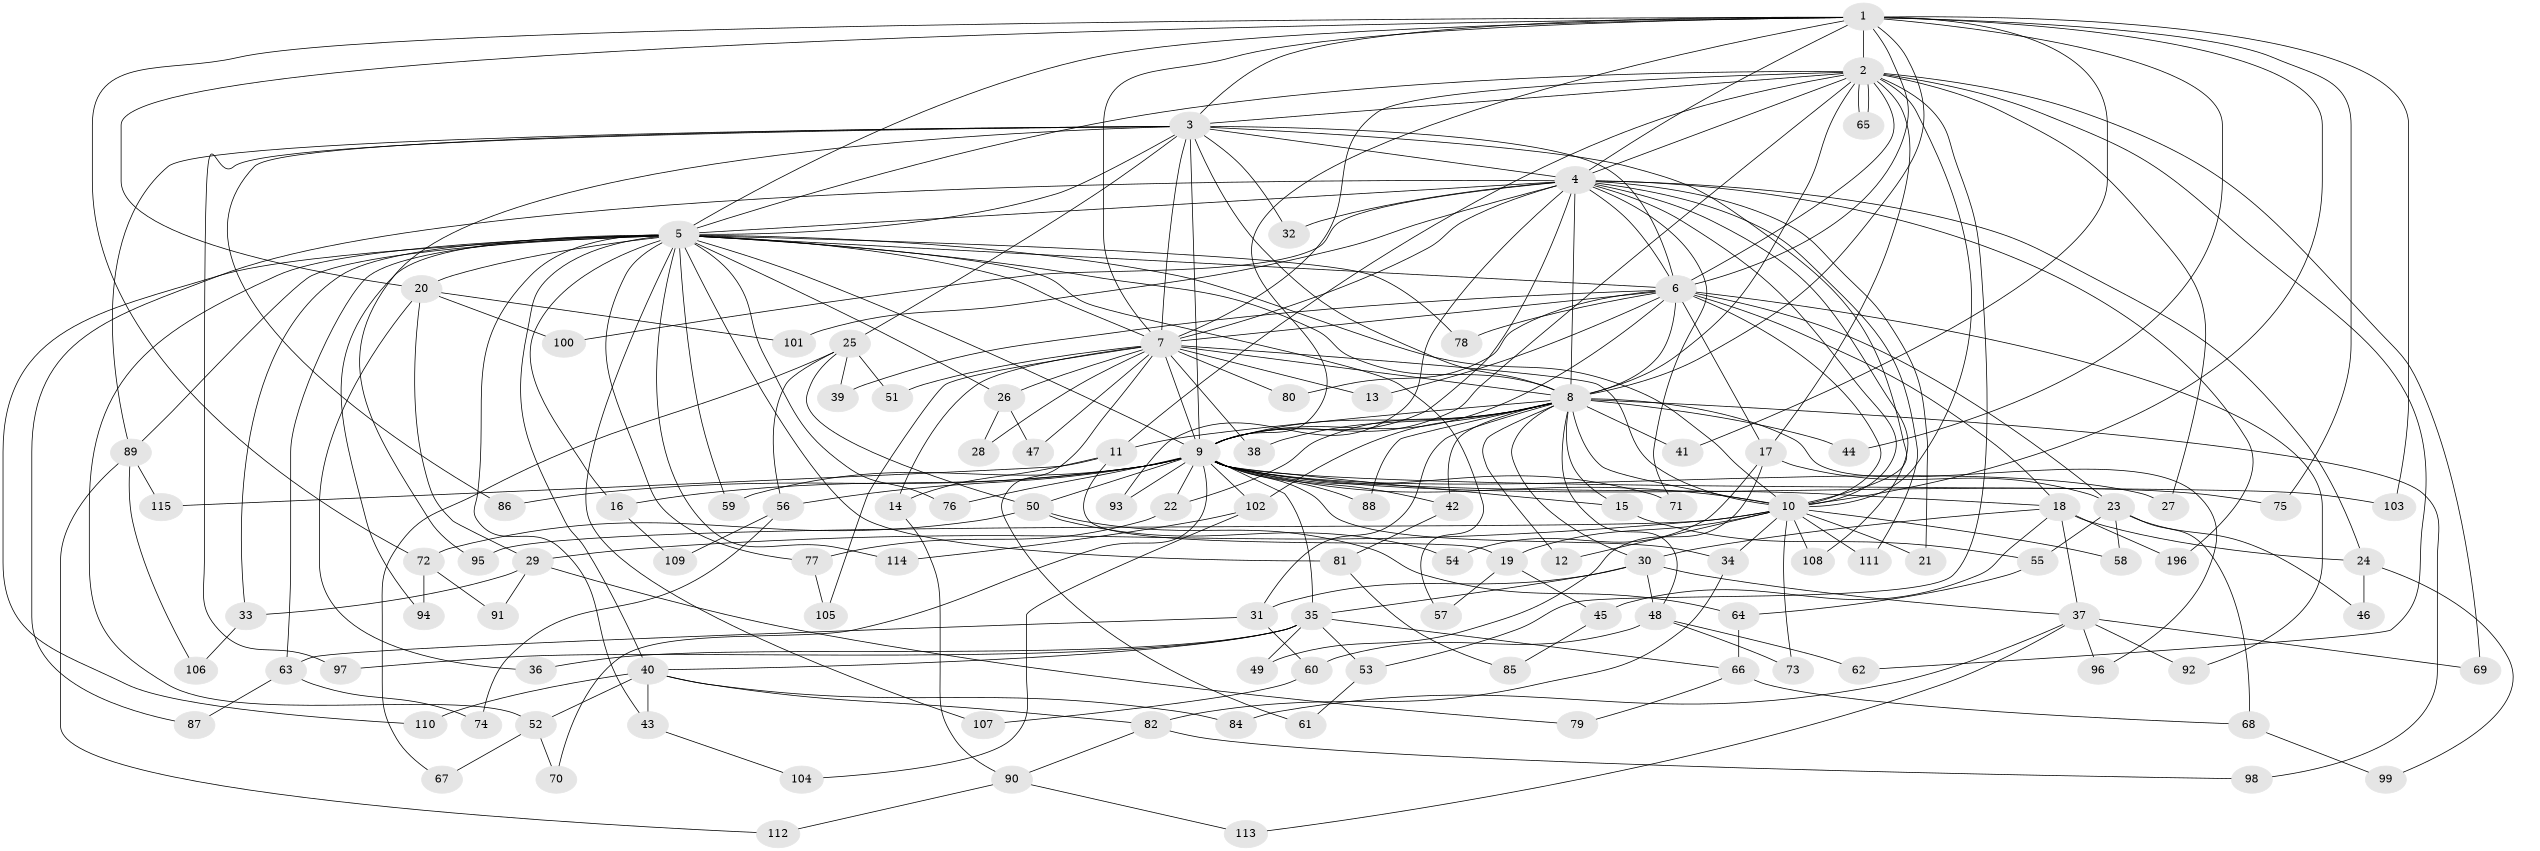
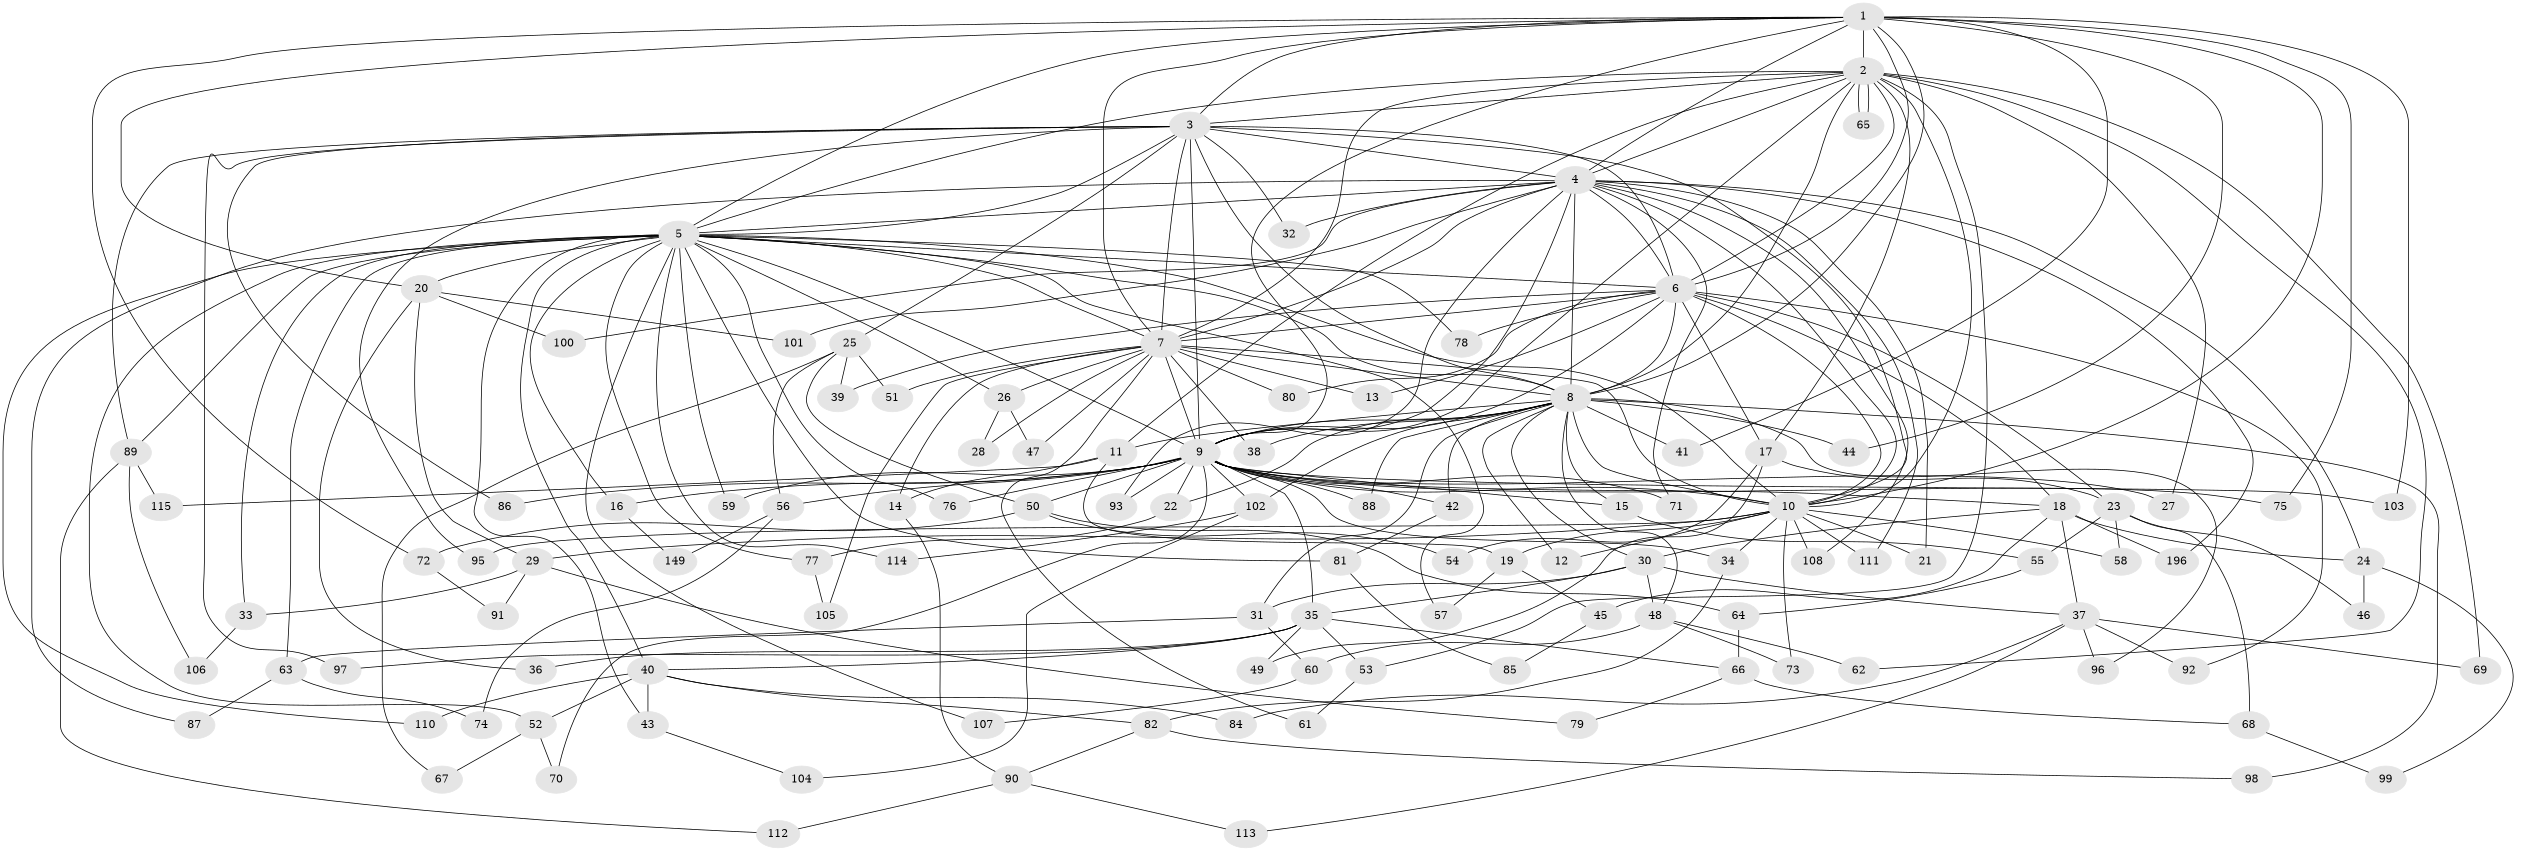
node "109": label "109" -> "149"
node "94": removed
